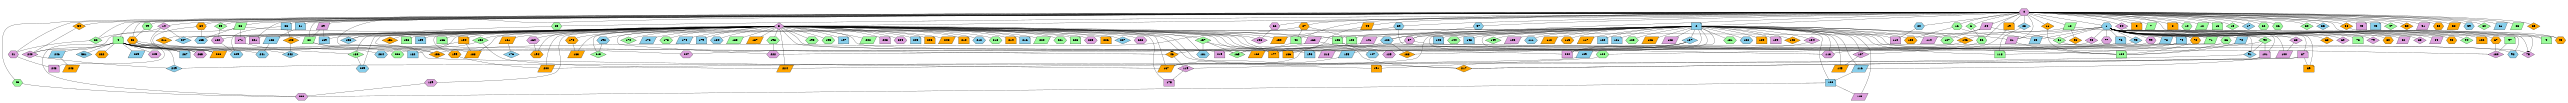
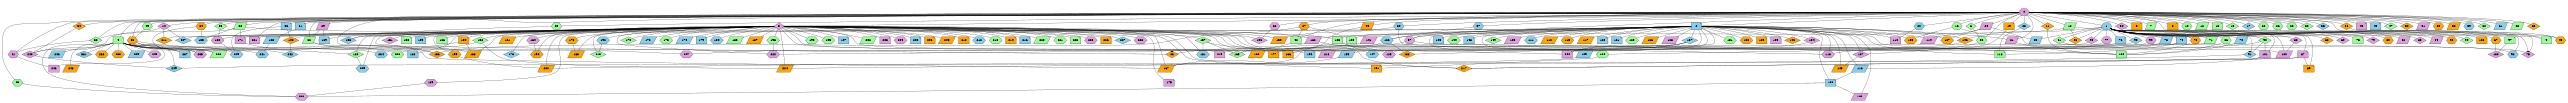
node "28": added
edge "1" -- "21": now "1" -- "96"
edge "24" -- "81": now "24" -- "100"
node "151": fillcolor orange -> plum
node "132": fillcolor skyblue -> orange
node "127": fillcolor palegreen -> orange
edge "161" -- "176": now "3" -- "176"
edge "14" -- "238": now "14" -- "211"
edge "2" -- "130": removed
node "233": added
node "238": fillcolor orange -> palegreen
edge "246" -- "248": now "4" -- "248"
node "119": removed
